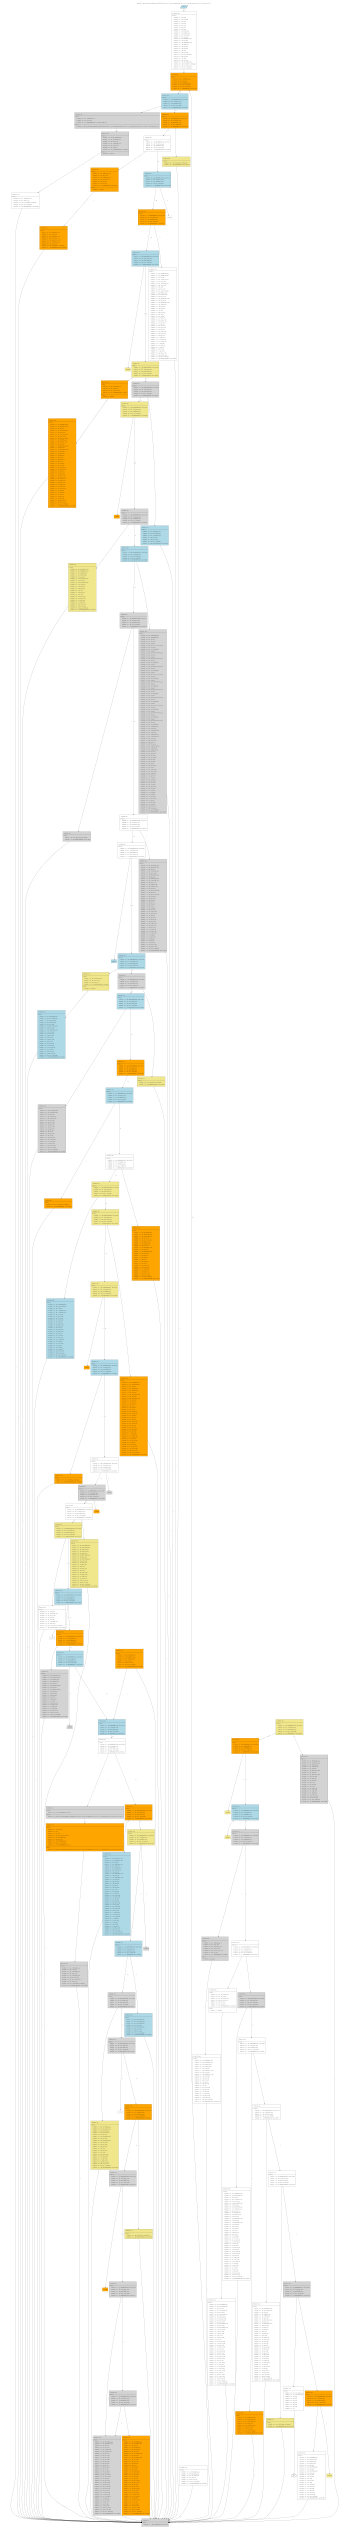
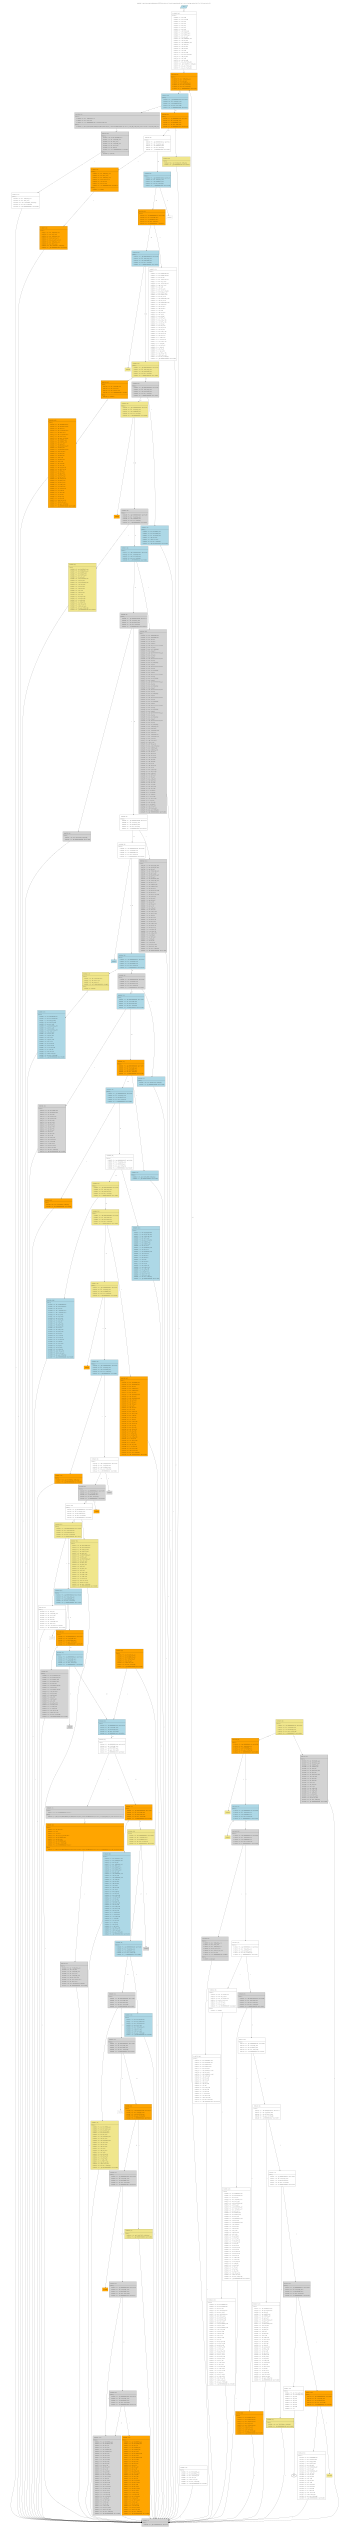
node "0x4024d5 [15]": fillcolor khaki -> lightblue
node "0x40288c [15]": added
node "0x402b35 [108]": fillcolor orange -> lightblue
